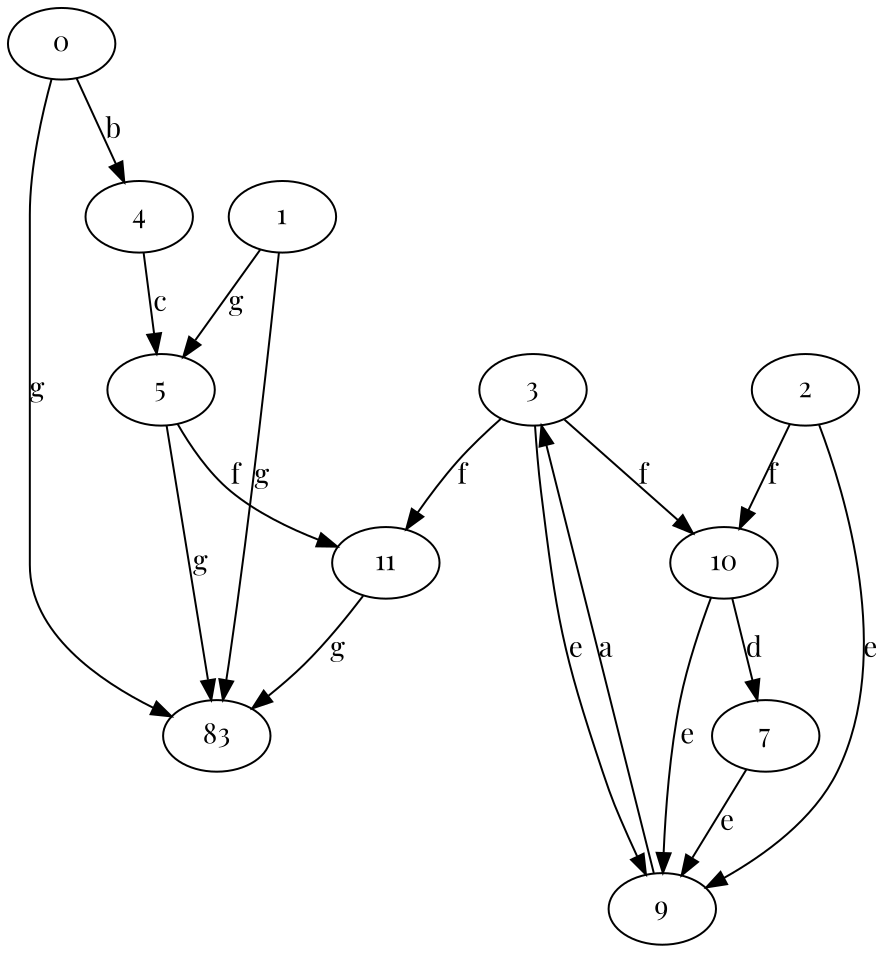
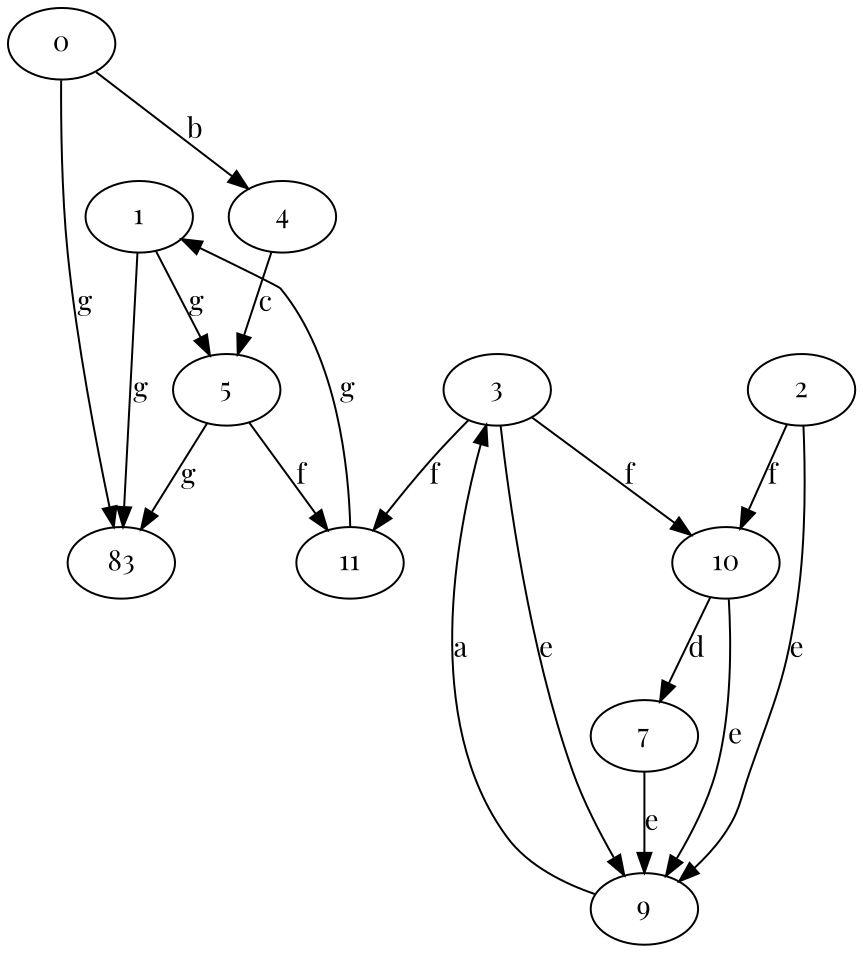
edge "11" -> "83": now "11" -> "1"
